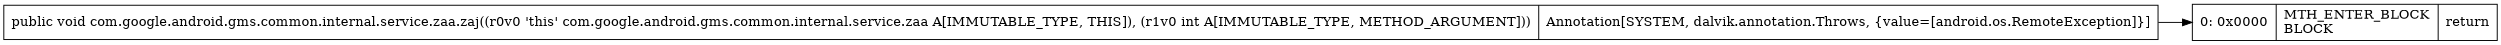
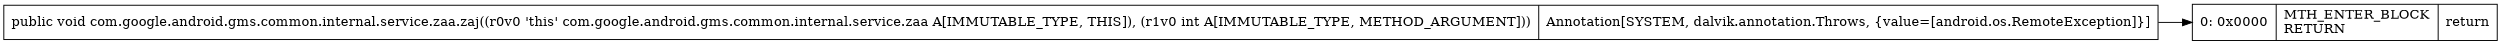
node "0: 0x0000": text "BLOCK" -> "RETURN"
